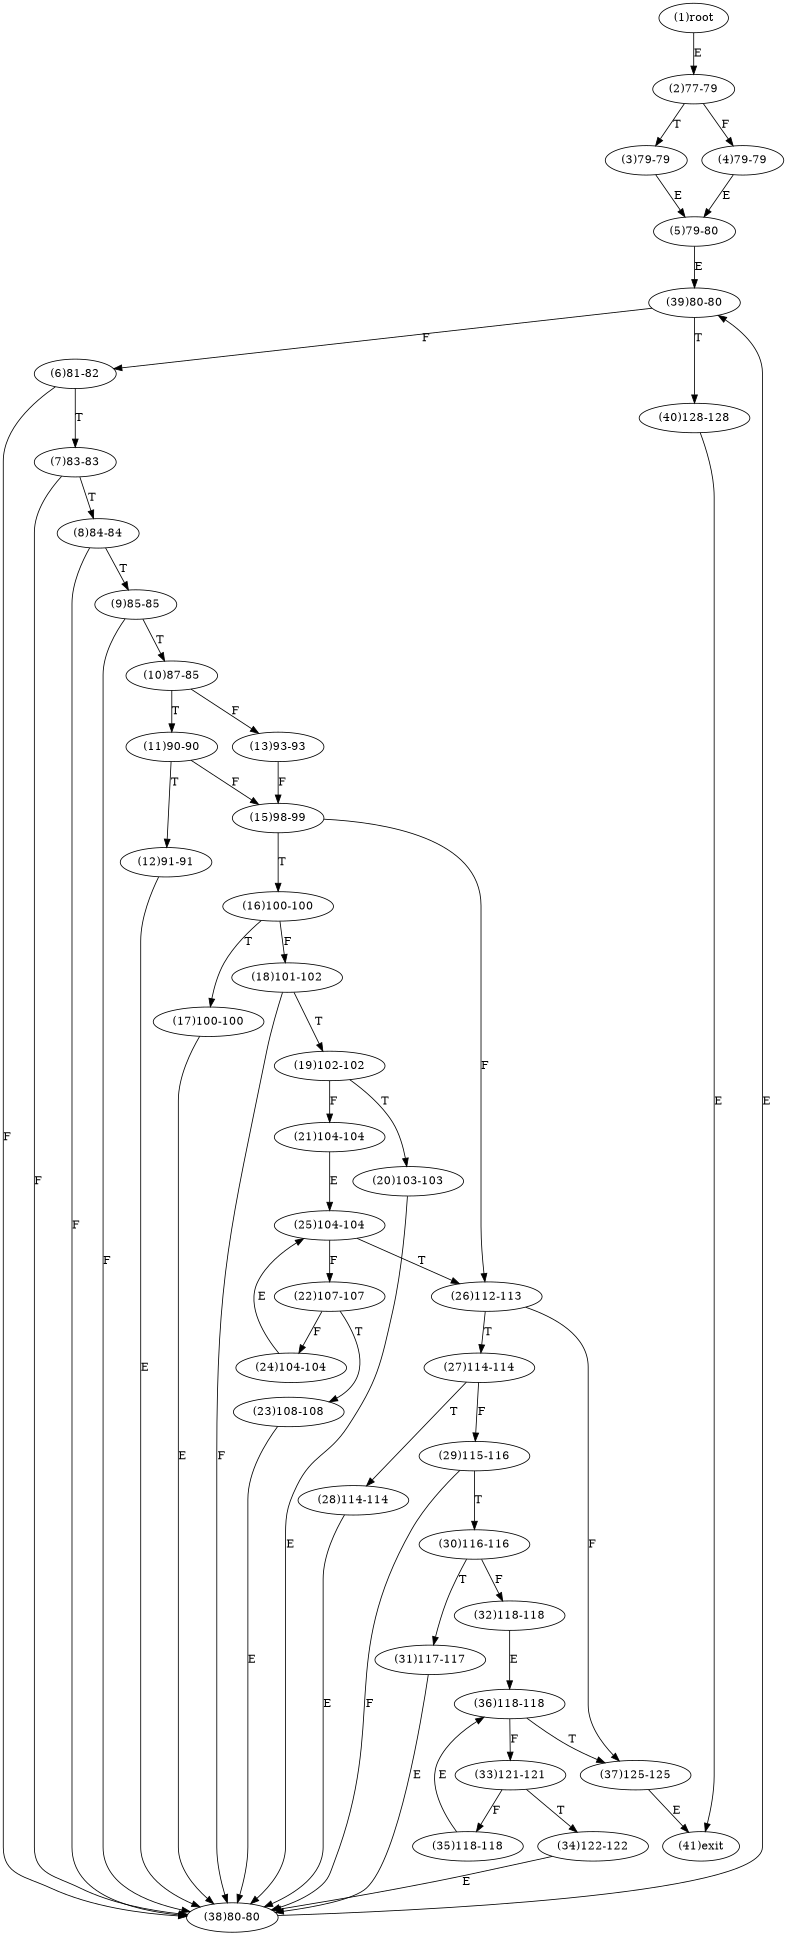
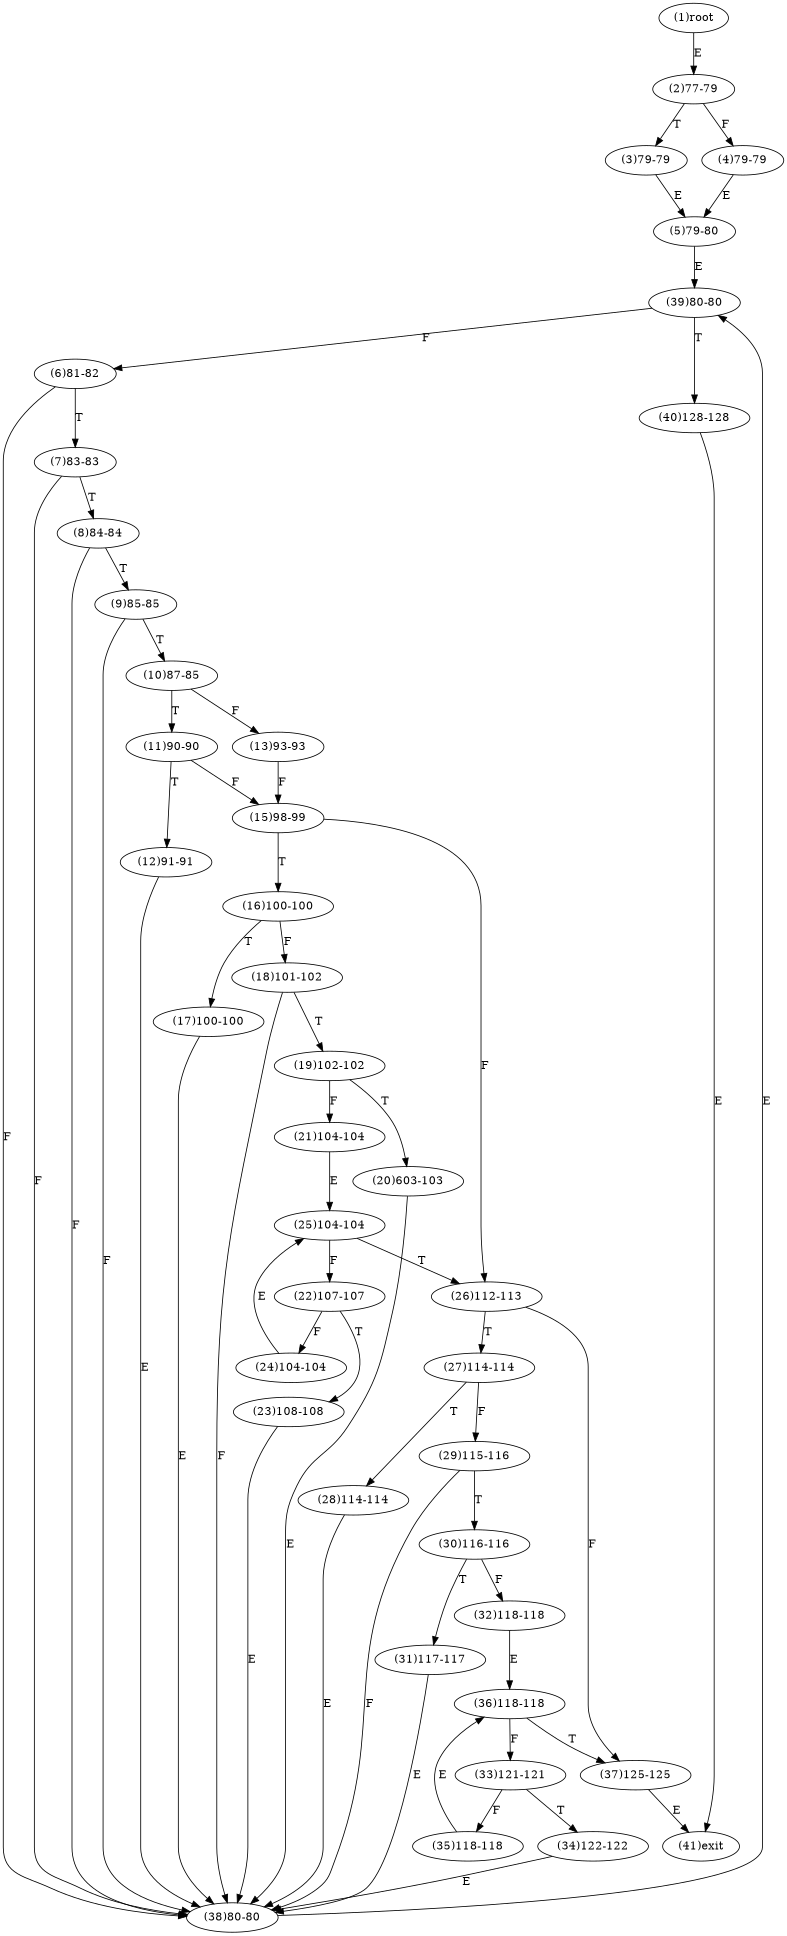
node "(20)103-103": label "(20)103-103" -> "(20)603-103"
